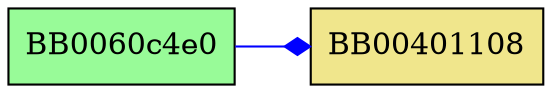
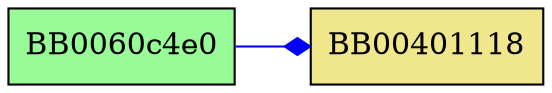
node "BB00401108": label "BB00401108" -> "BB00401118"
